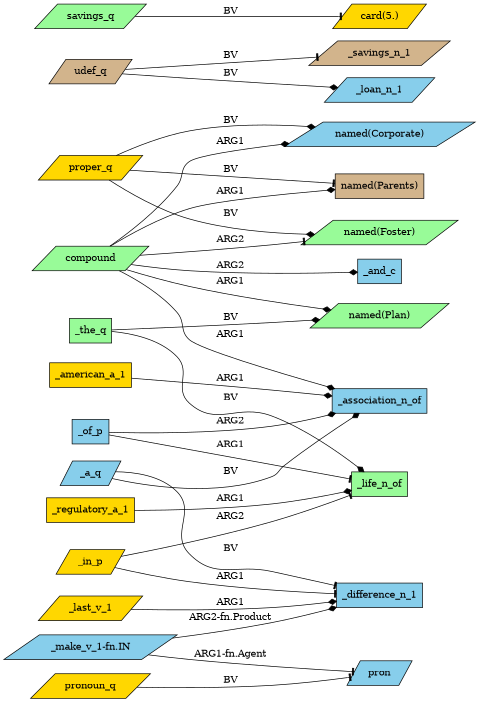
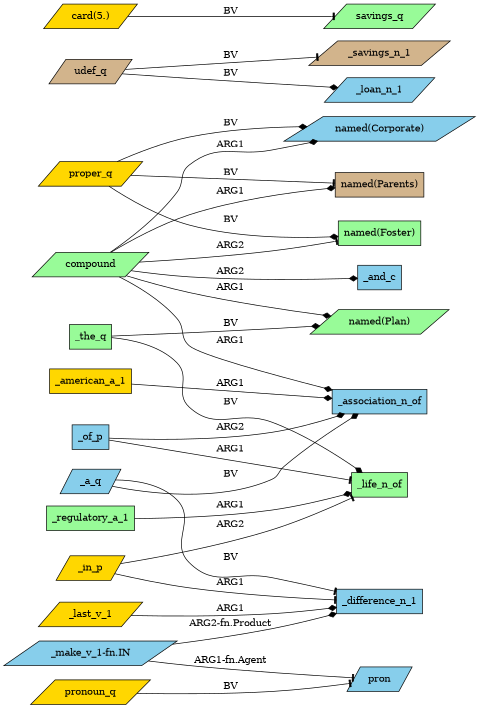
edge "savings_q" -> "card(5.)": reversed
node "named(Foster)": shape parallelogram -> box
node "_regulatory_a_1": fillcolor gold -> palegreen
